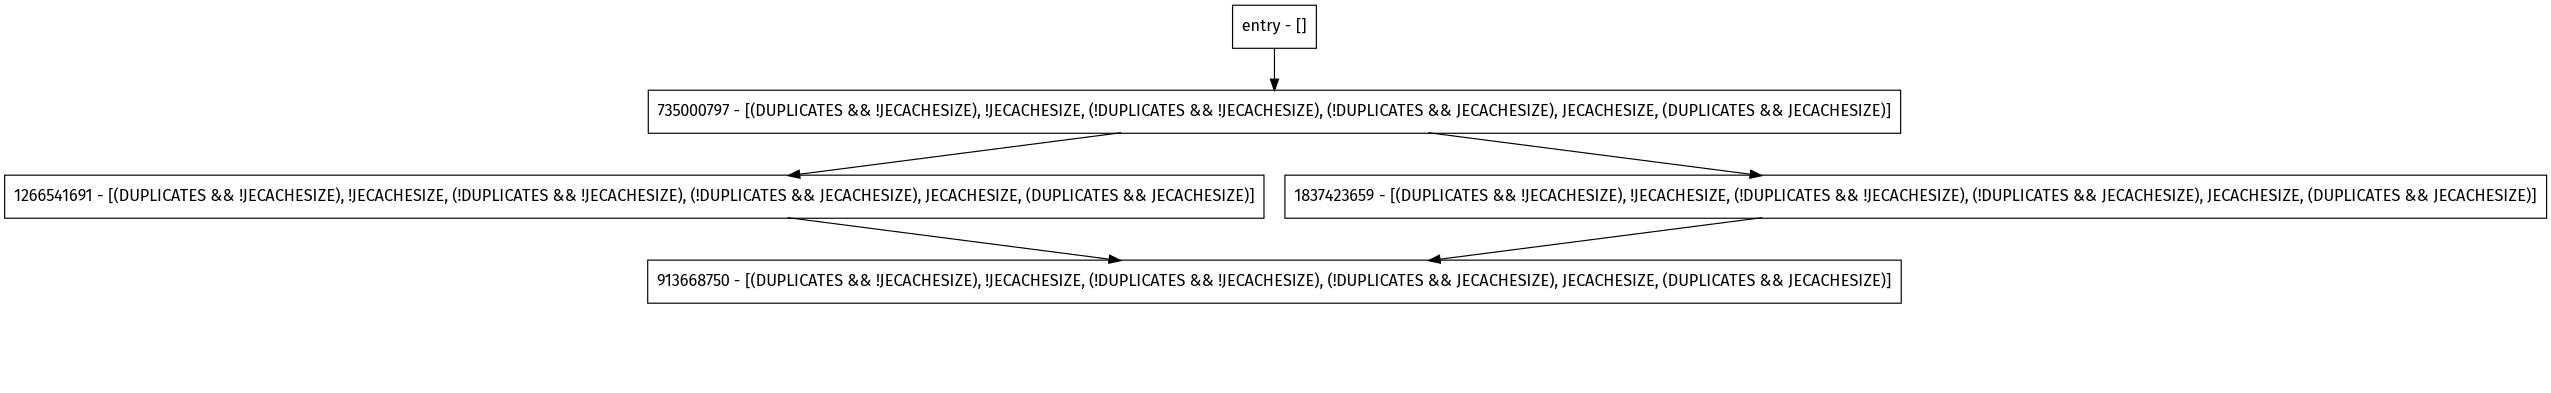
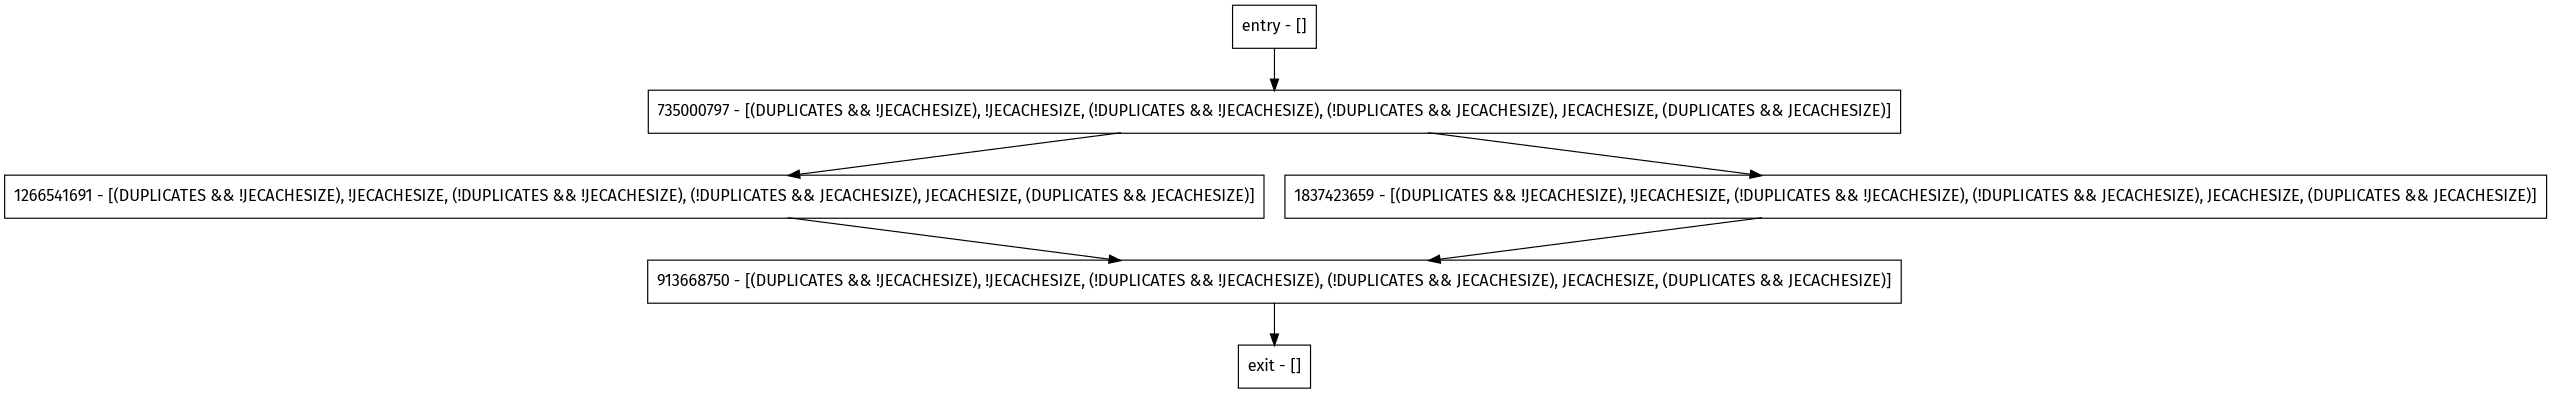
node "exit - []": added
